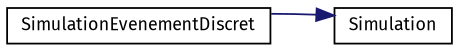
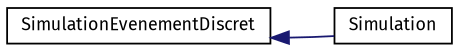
edge "SimulationEvenementDiscret" -> "Simulation": reversed
